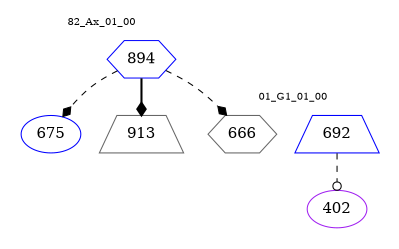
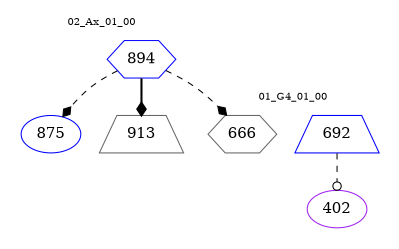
cluster "82_Ax_01_00": label "82_Ax_01_00" -> "02_Ax_01_00"
cluster "01_G1_01_00": label "01_G1_01_00" -> "01_G4_01_00"
node "675": label "675" -> "875"
